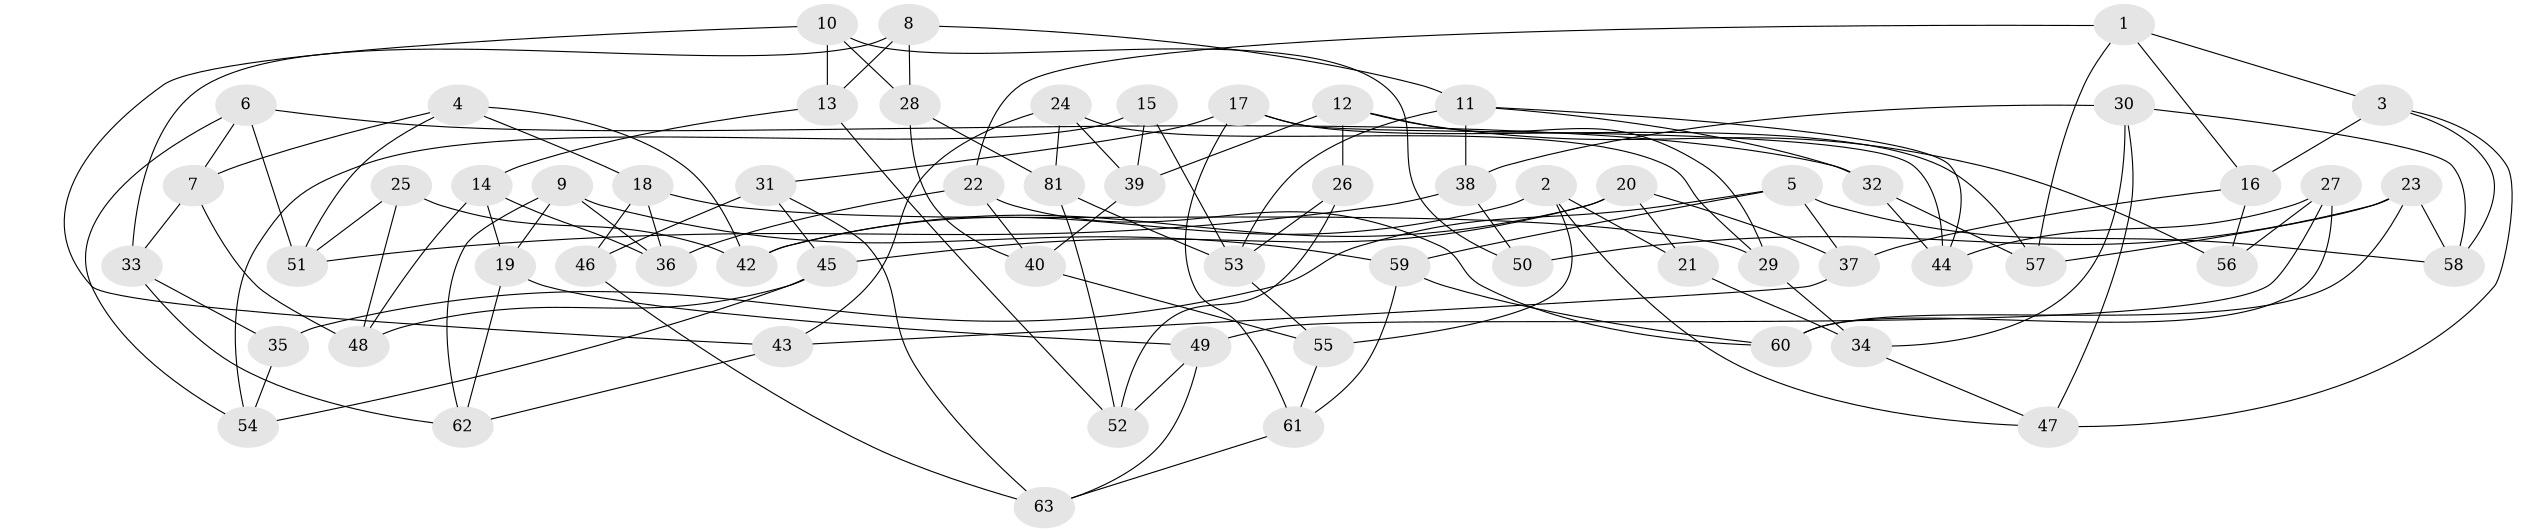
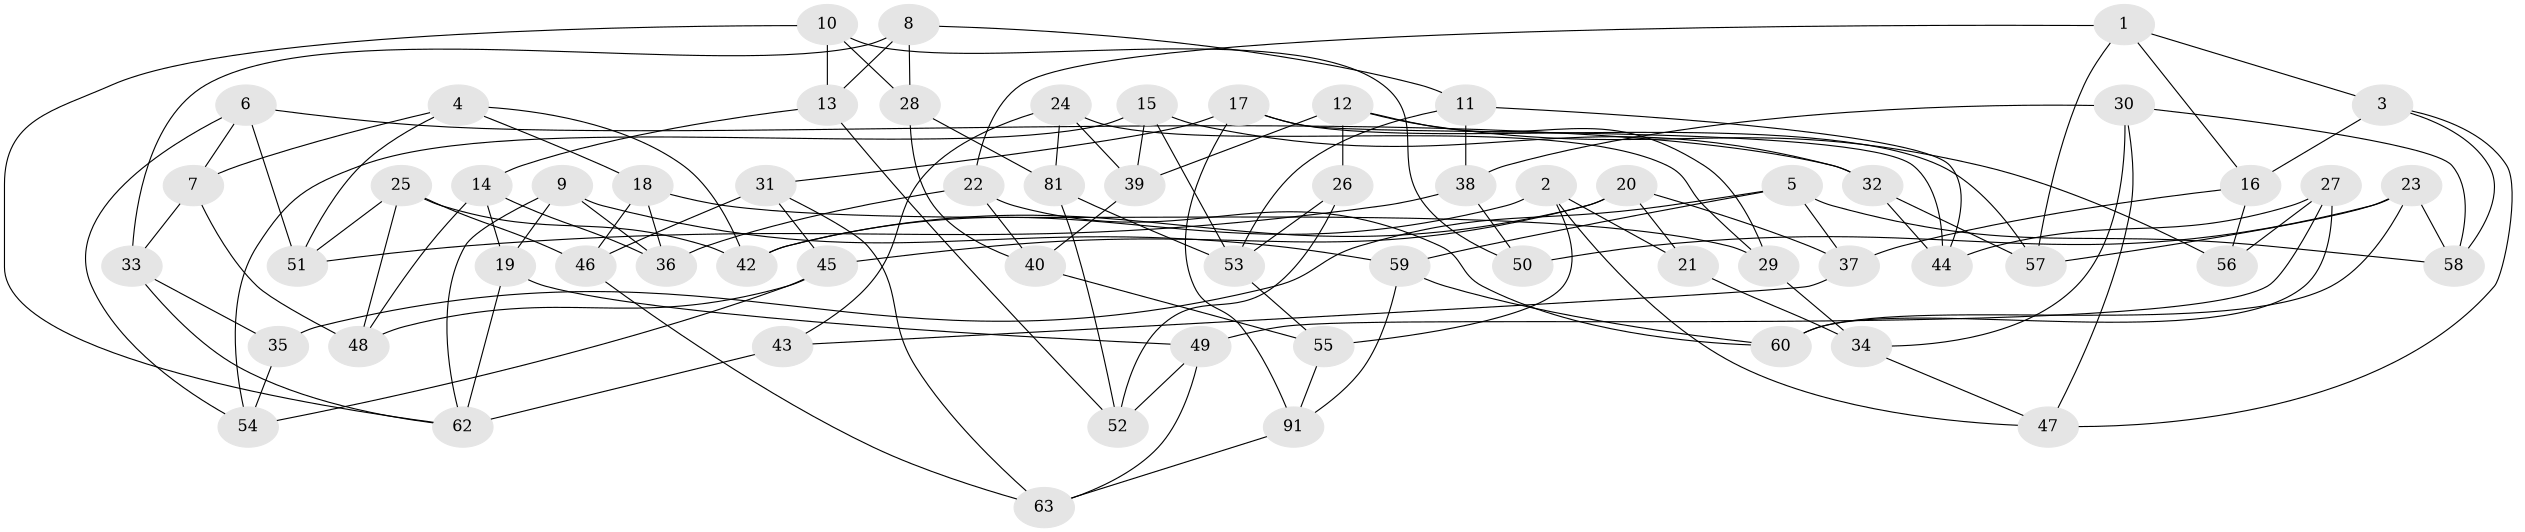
edge "11" -- "32": now "15" -- "32"
edge "10" -- "43": now "10" -- "62"
edge "25" -- "46": added
node "61": label "61" -> "91"
